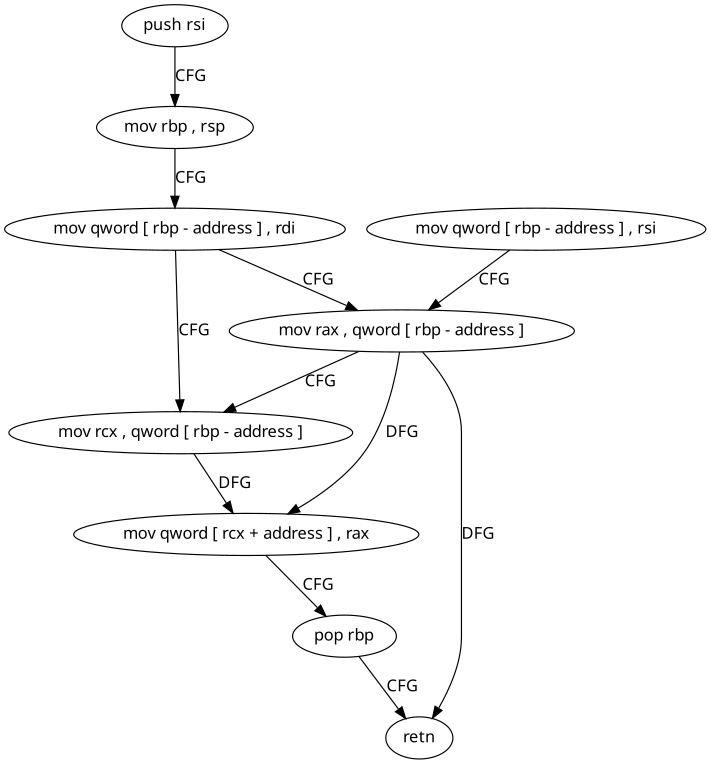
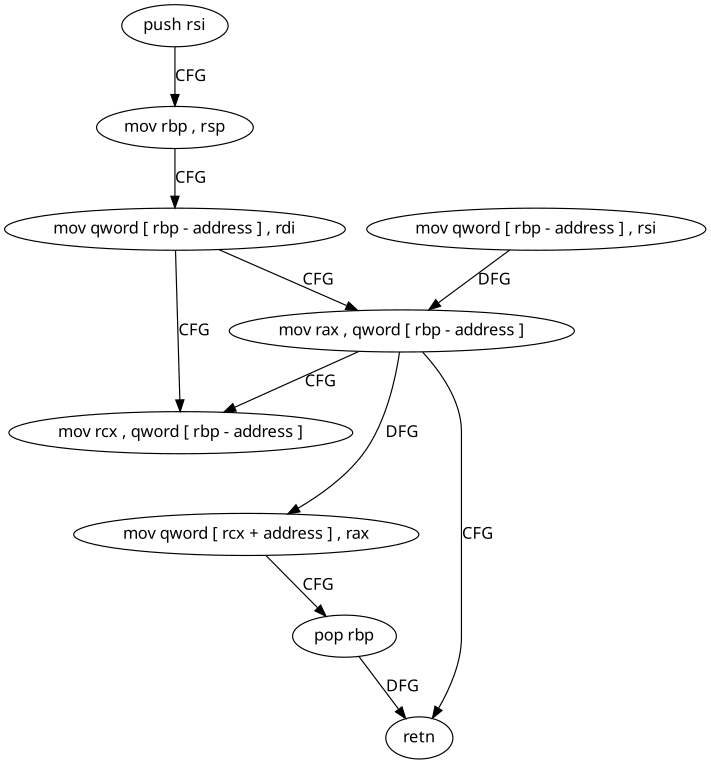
edge "mov qword [ rbp - address ] , rsi" -> "mov rax , qword [ rbp - address ]": label "CFG" -> "DFG"
edge "mov rcx , qword [ rbp - address ]" -> "mov qword [ rcx + address ] , rax": removed, label "DFG"
edge "mov rax , qword [ rbp - address ]" -> "retn": label "DFG" -> "CFG"
edge "pop rbp" -> "retn": label "CFG" -> "DFG"
